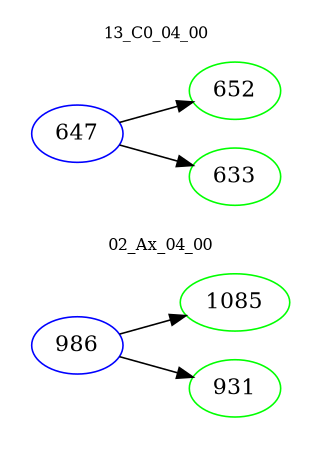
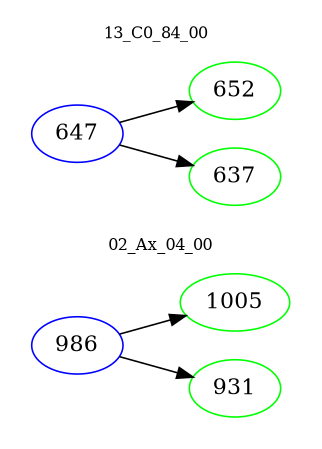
cluster "13_C0_04_00": label "13_C0_04_00" -> "13_C0_84_00"
node "633": label "633" -> "637"
node "1085": label "1085" -> "1005"
